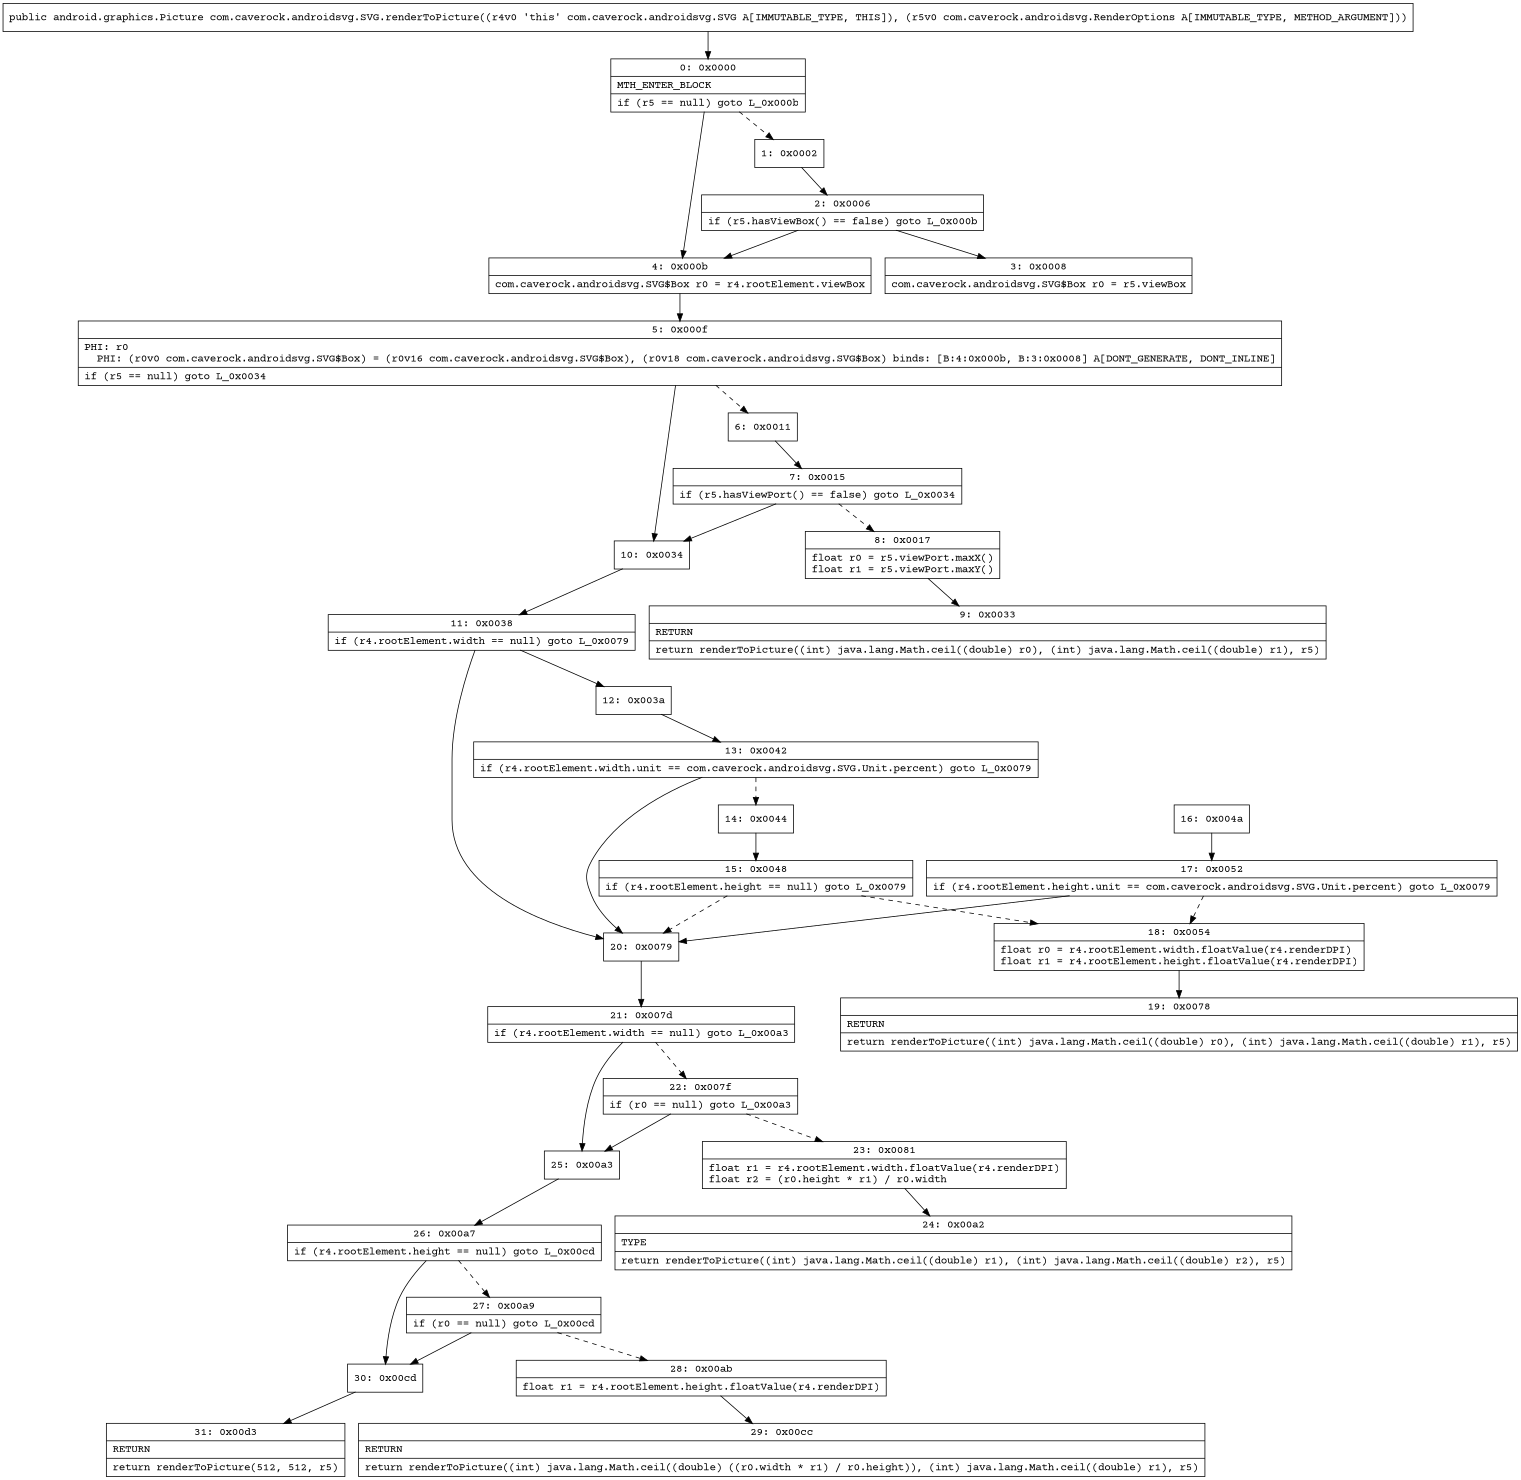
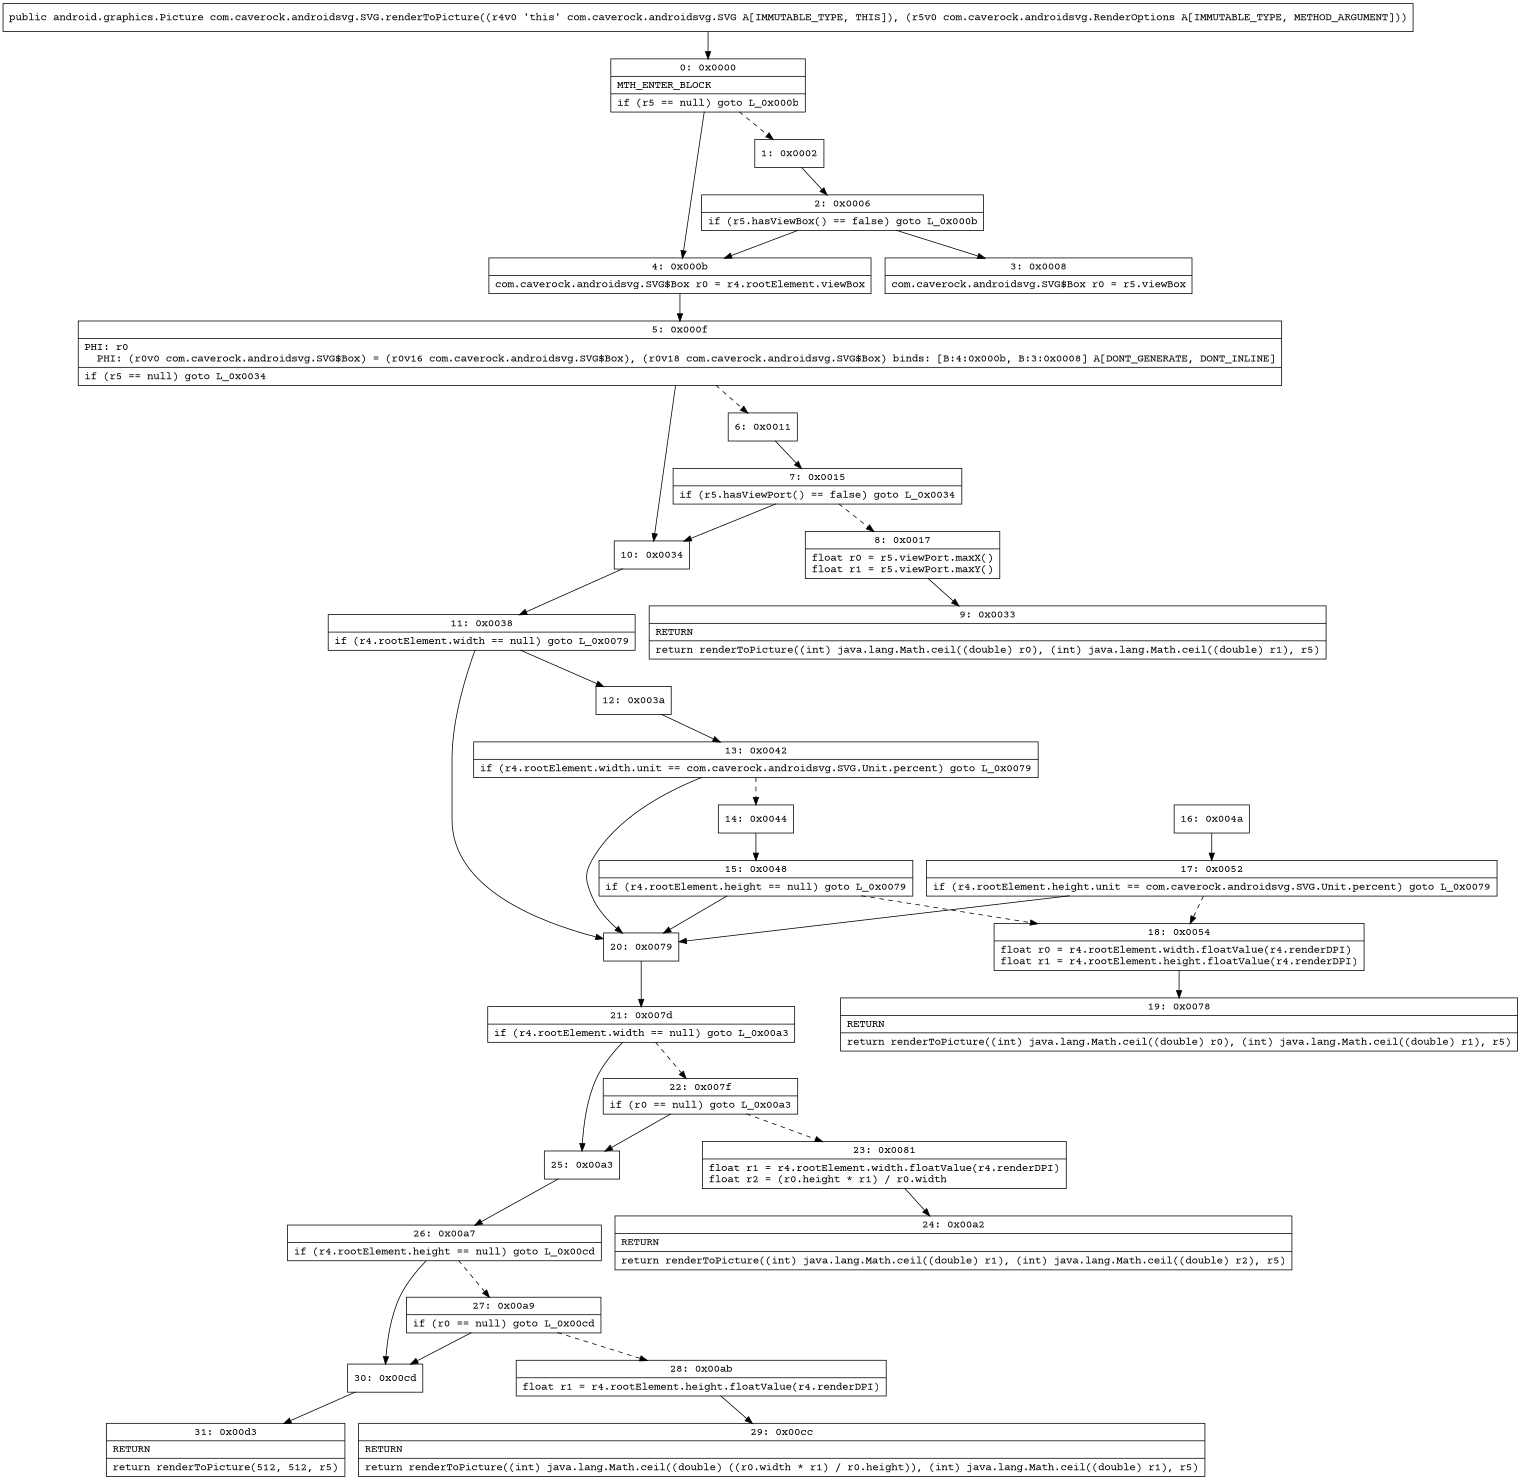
edge "15: 0x0048" -> "20: 0x0079": style dashed -> solid
node "24: 0x00a2": text "TYPE" -> "RETURN"
